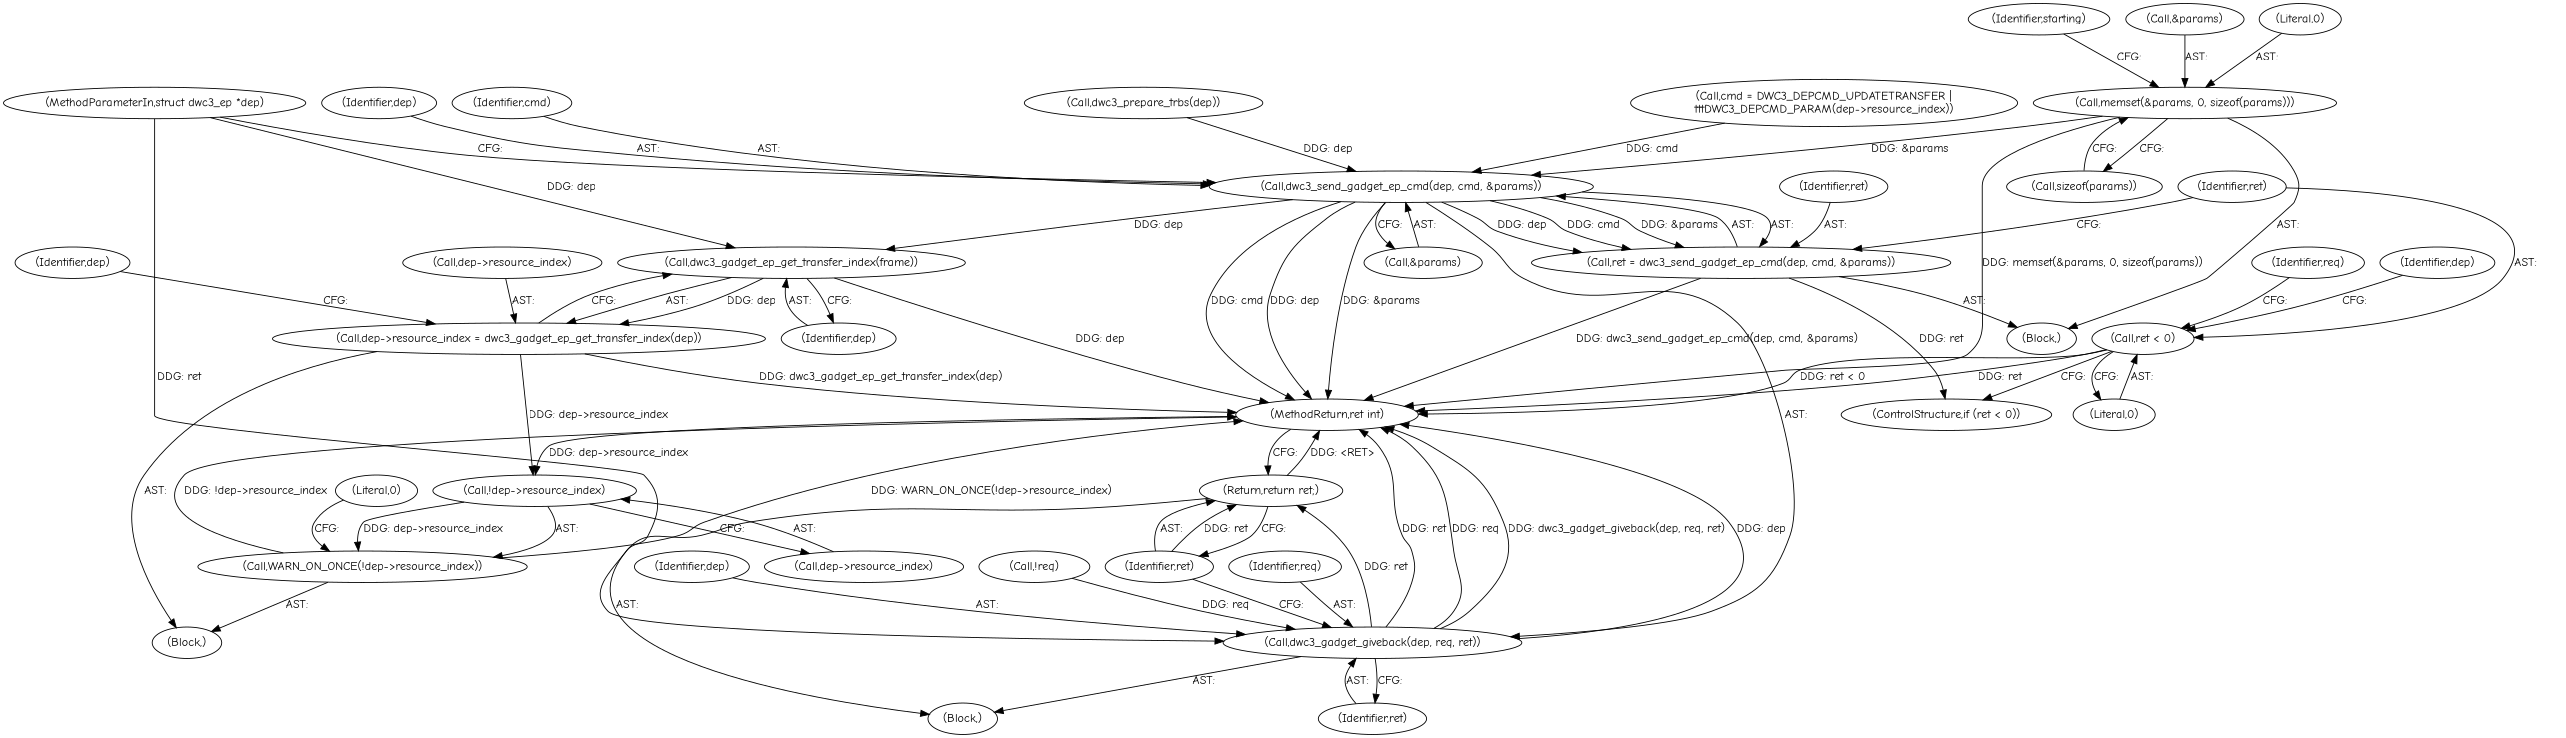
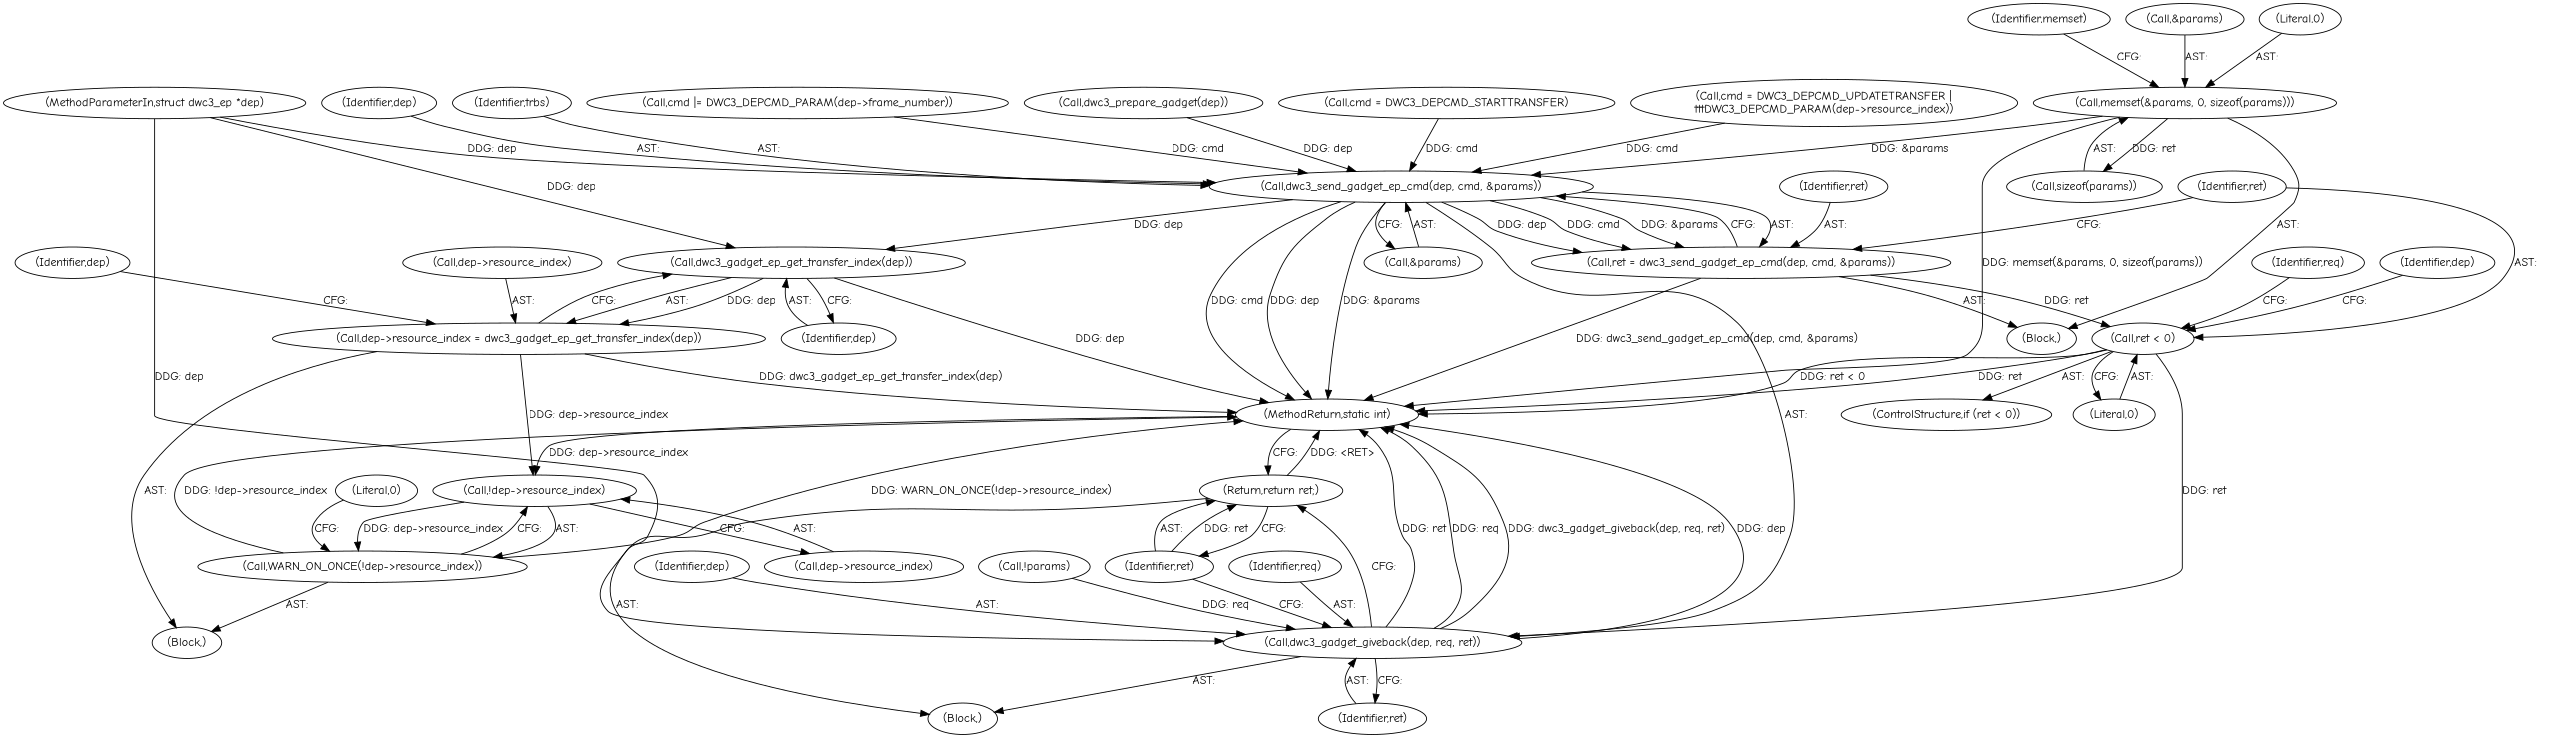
node "(Identifier,starting)": label "(Identifier,starting)" -> "(Identifier,memset)"
node "(Identifier,cmd)": label "(Identifier,cmd)" -> "(Identifier,trbs)"
node "(Call,cmd |= DWC3_DEPCMD_PARAM(dep->frame_number))": added
node "(Call,dwc3_prepare_trbs(dep))": label "(Call,dwc3_prepare_trbs(dep))" -> "(Call,dwc3_prepare_gadget(dep))"
node "(Call,cmd = DWC3_DEPCMD_STARTTRANSFER)": added
edge "(MethodParameterIn,struct dwc3_ep *dep)" -> "(Call,dwc3_send_gadget_ep_cmd(dep, cmd, &params))": label "CFG: " -> "DDG: dep"
edge "(Call,sizeof(params))" -> "(Call,memset(&params, 0, sizeof(params)))": label "CFG: " -> "AST: "
edge "(Call,memset(&params, 0, sizeof(params)))" -> "(Call,sizeof(params))": label "CFG: " -> "DDG: ret"
edge "(Call,ret = dwc3_send_gadget_ep_cmd(dep, cmd, &params))" -> "(Call,dwc3_send_gadget_ep_cmd(dep, cmd, &params))": label "AST: " -> "CFG: "
node "(Call,dwc3_gadget_ep_get_transfer_index(frame))": label "(Call,dwc3_gadget_ep_get_transfer_index(frame))" -> "(Call,dwc3_gadget_ep_get_transfer_index(dep))"
edge "(Call,ret = dwc3_send_gadget_ep_cmd(dep, cmd, &params))" -> "(ControlStructure,if (ret < 0))": now "(Call,ret = dwc3_send_gadget_ep_cmd(dep, cmd, &params))" -> "(Call,ret < 0)"
edge "(MethodParameterIn,struct dwc3_ep *dep)" -> "(Call,dwc3_gadget_giveback(dep, req, ret))": label "DDG: ret" -> "DDG: dep"
edge "(Call,ret < 0)" -> "(ControlStructure,if (ret < 0))": label "CFG: " -> "AST: "
node "(MethodReturn,ret int)": label "(MethodReturn,ret int)" -> "(MethodReturn,static int)"
edge "(Call,WARN_ON_ONCE(!dep->resource_index))" -> "(Call,!dep->resource_index)": added, label "CFG:"
node "(Call,!req)": label "(Call,!req)" -> "(Call,!params)"
edge "(Call,dwc3_gadget_giveback(dep, req, ret))" -> "(Return,return ret;)": label "DDG: ret" -> "CFG: "
edge "(Call,ret < 0)" -> "(Call,dwc3_gadget_giveback(dep, req, ret))": added, label "DDG: ret"
